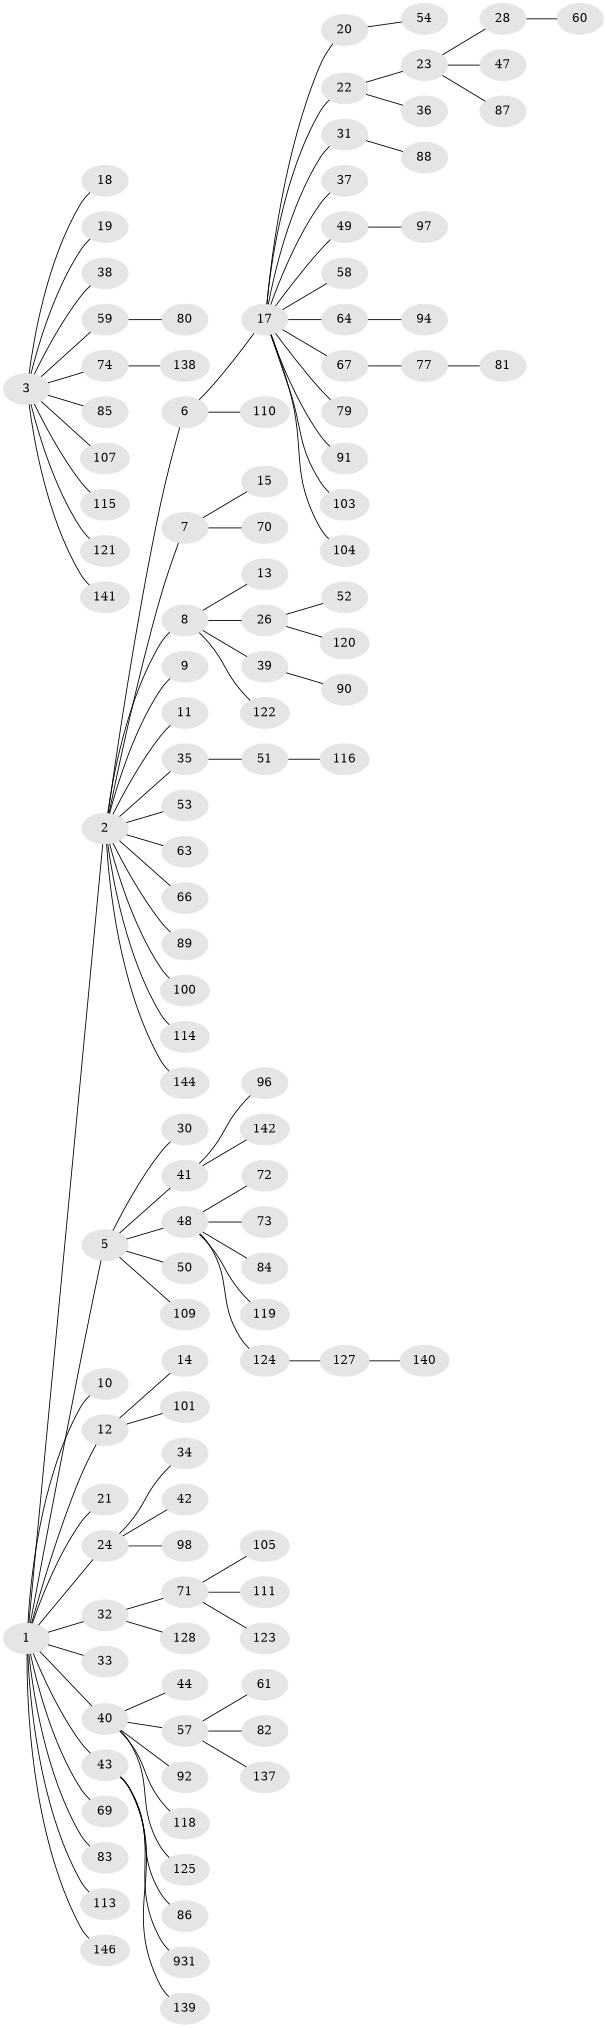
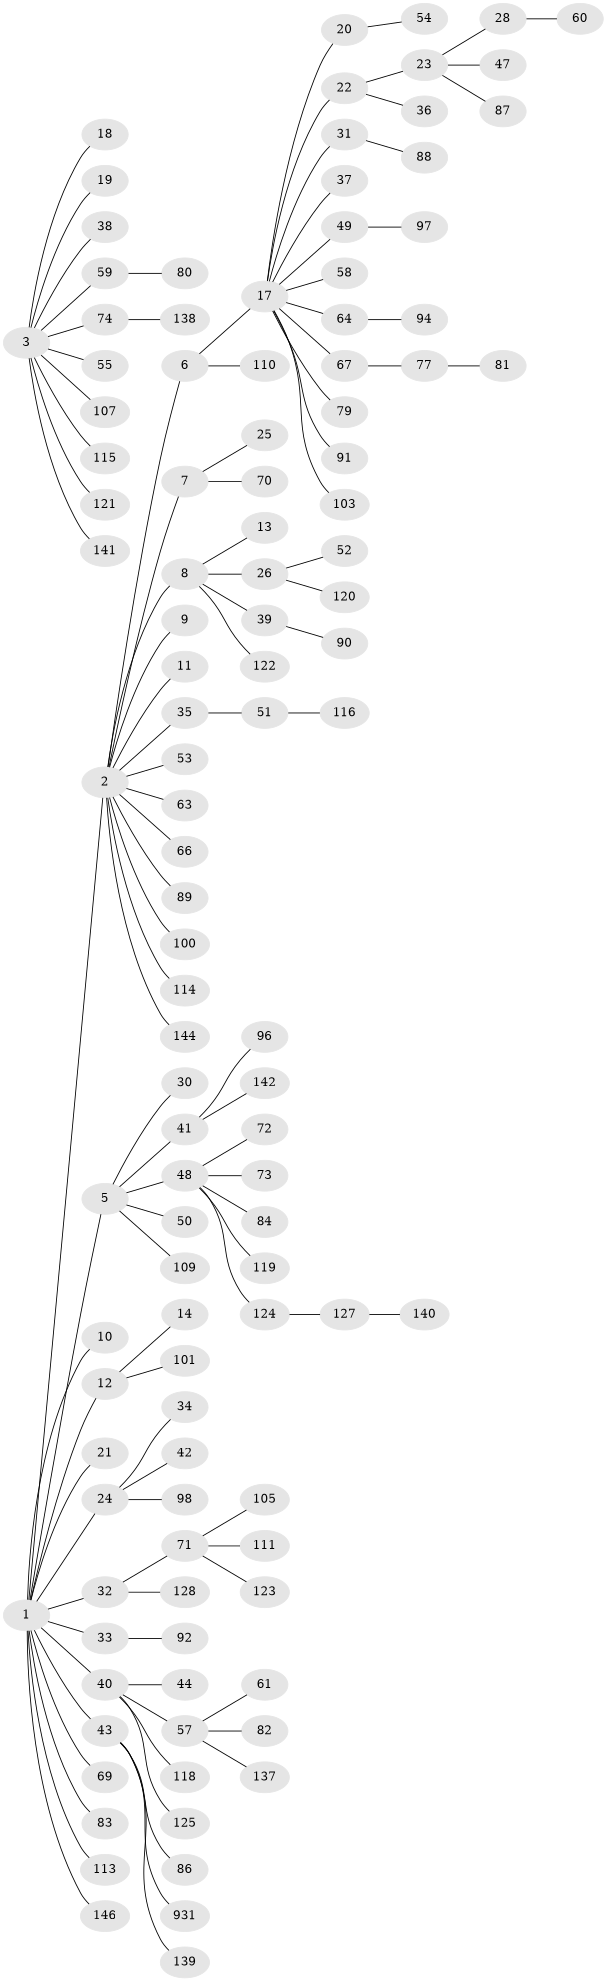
node "85": label "85" -> "55"
node "15": label "15" -> "25"
node "104": removed
edge "40" -- "92": now "33" -- "92"
